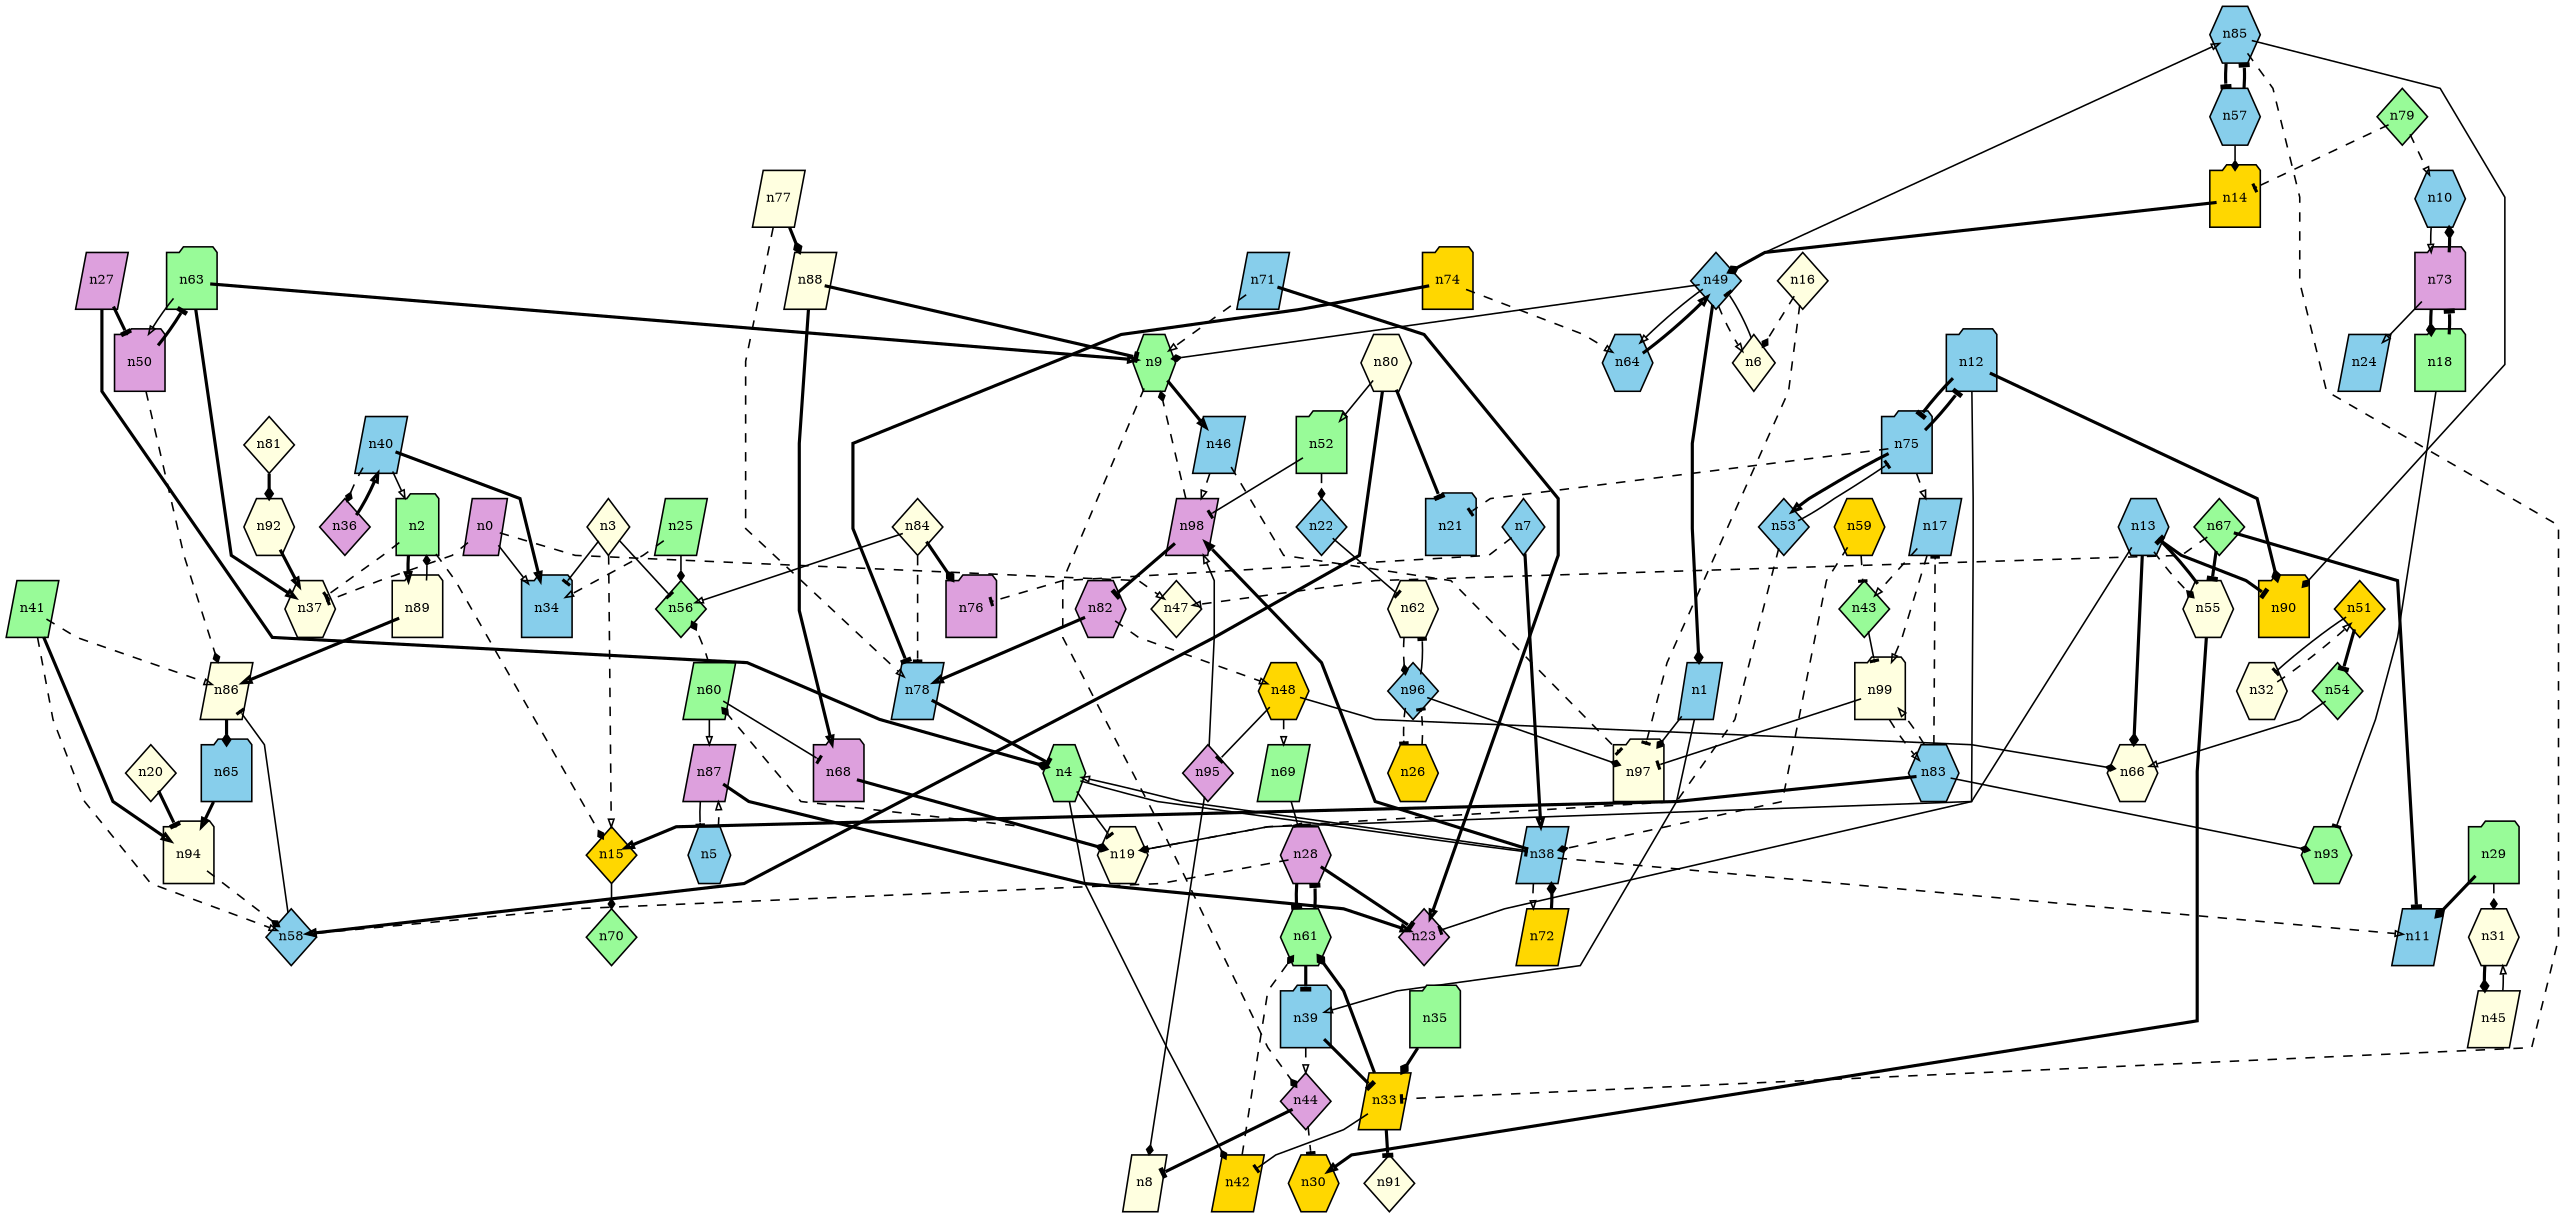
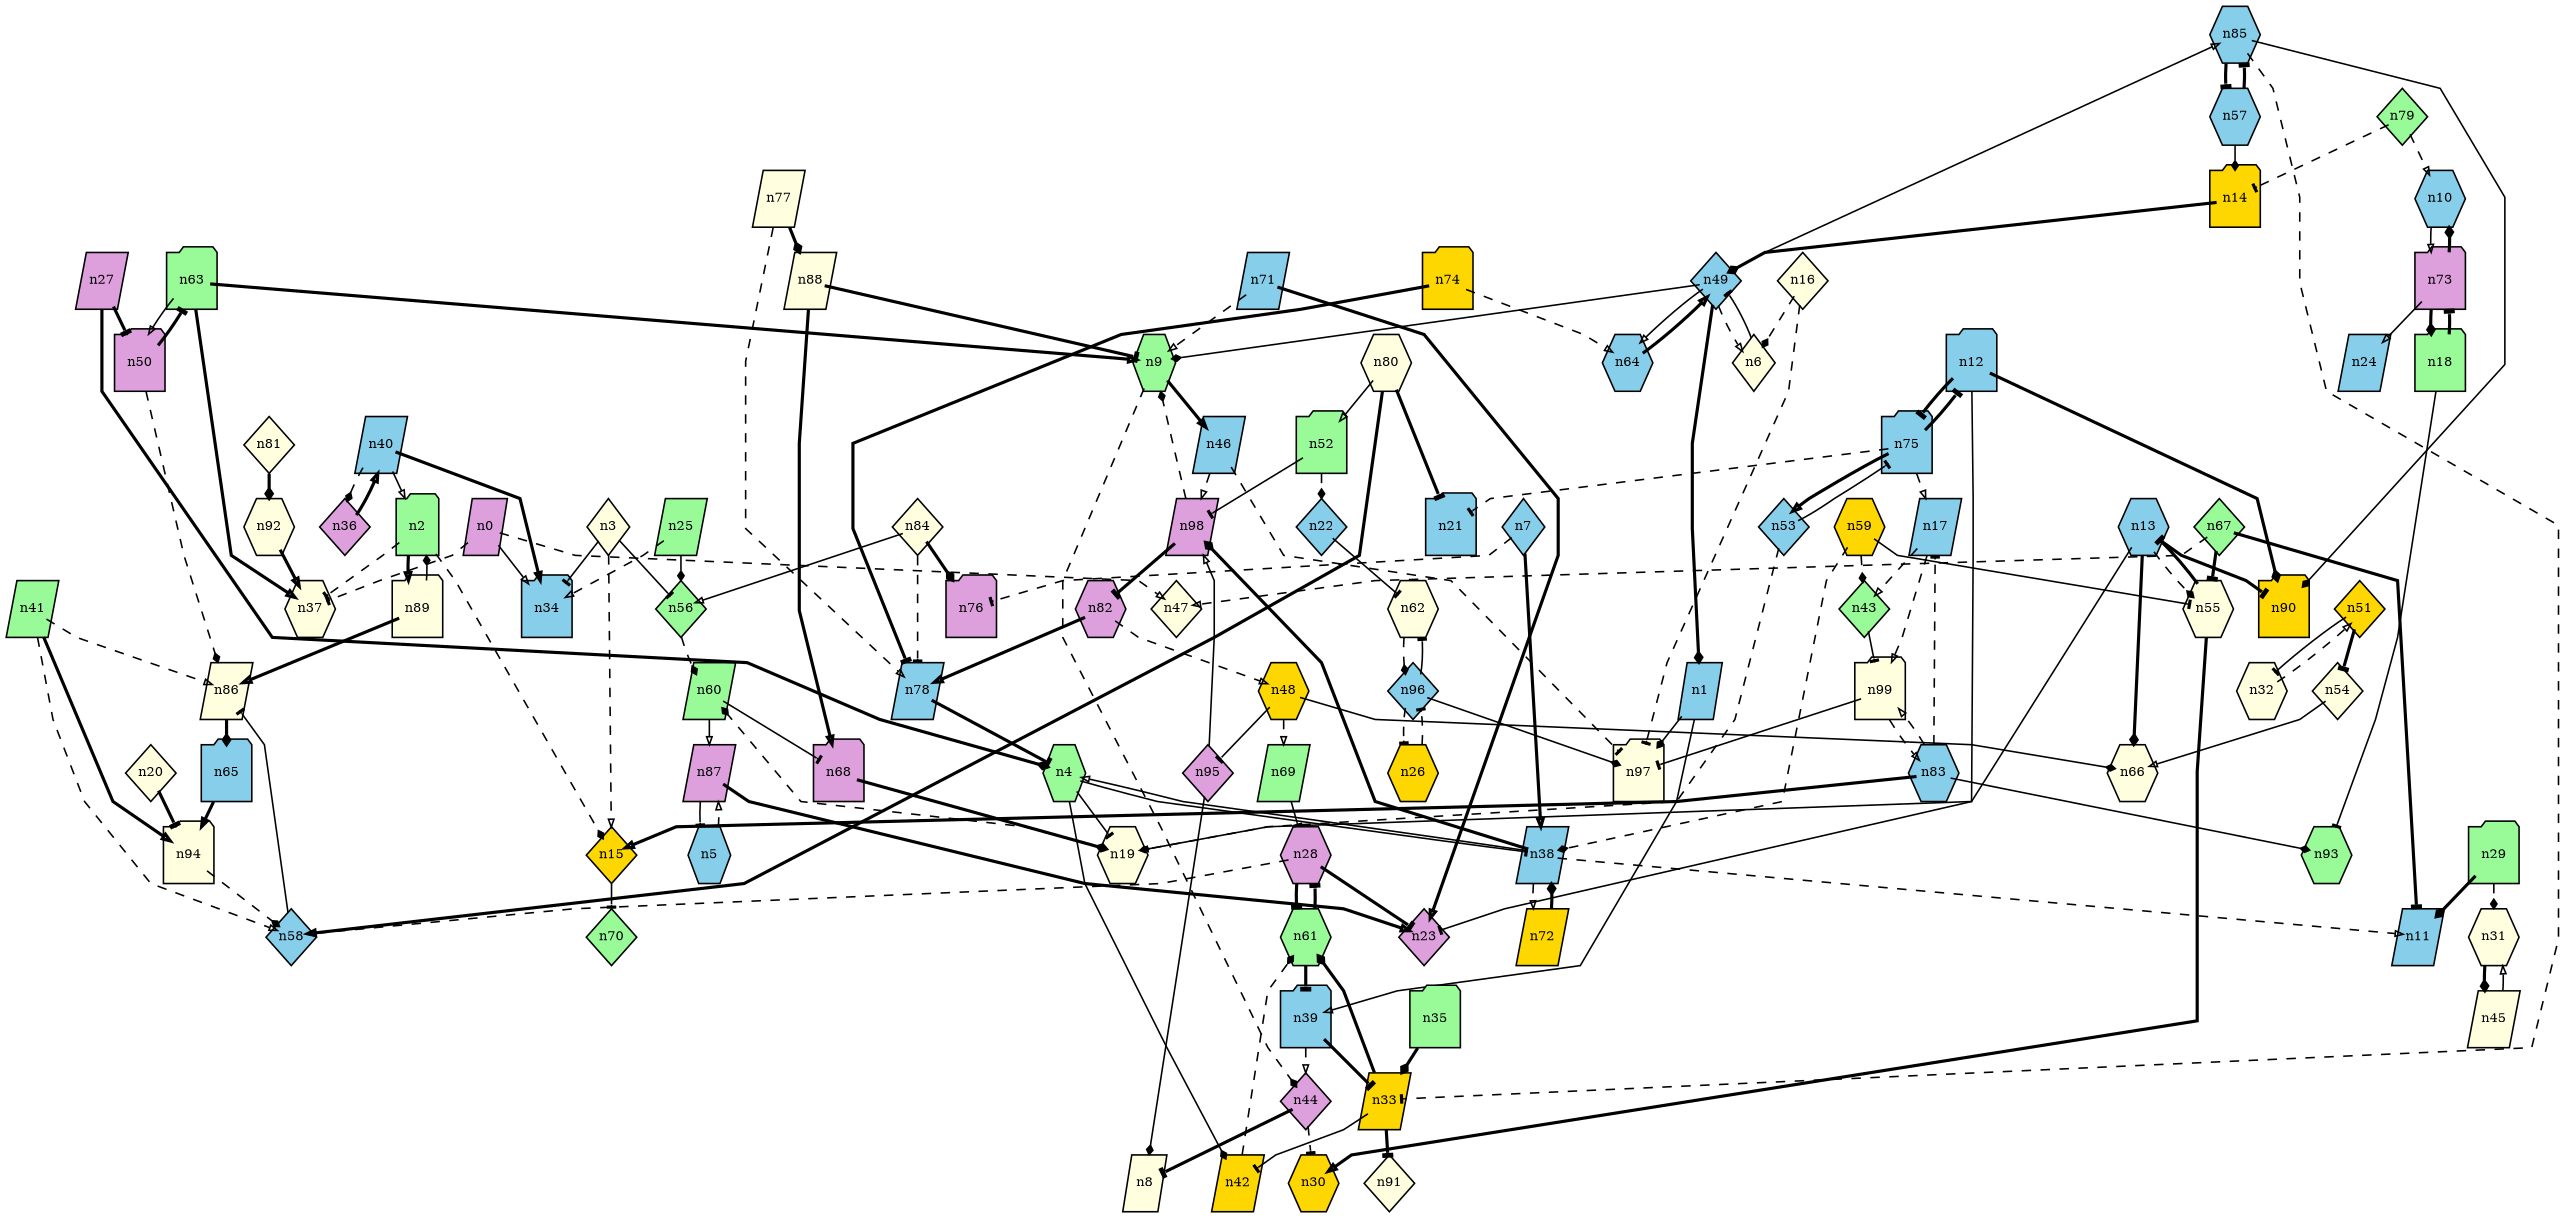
edge "n59" -> "n43": arrowhead tee -> diamond
edge "n59" -> "n55": added
edge "n60" -> "n56": reversed
node "n54": fillcolor palegreen -> lightyellow
edge "n38" -> "n98": arrowhead onormal -> diamond
edge "n15" -> "n70": arrowhead diamond -> tee
